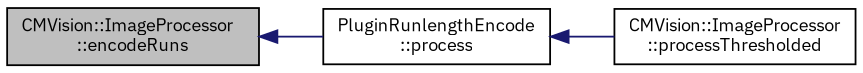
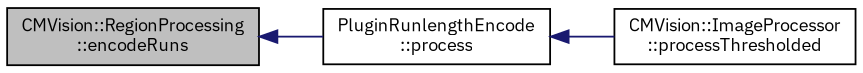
node "CMVision::ImageProcessor ::encodeRuns": label "CMVision::ImageProcessor ::encodeRuns" -> "CMVision::RegionProcessing ::encodeRuns"
